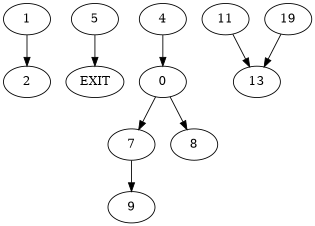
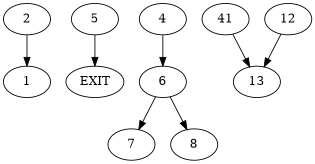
node "11": label "11" -> "41"
node "19": label "19" -> "12"
edge "1" -> "2": reversed
node "0": label "0" -> "6"
node "9": removed
